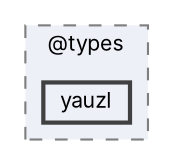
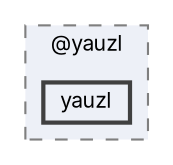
cluster "@types": label "@types" -> "@yauzl"
